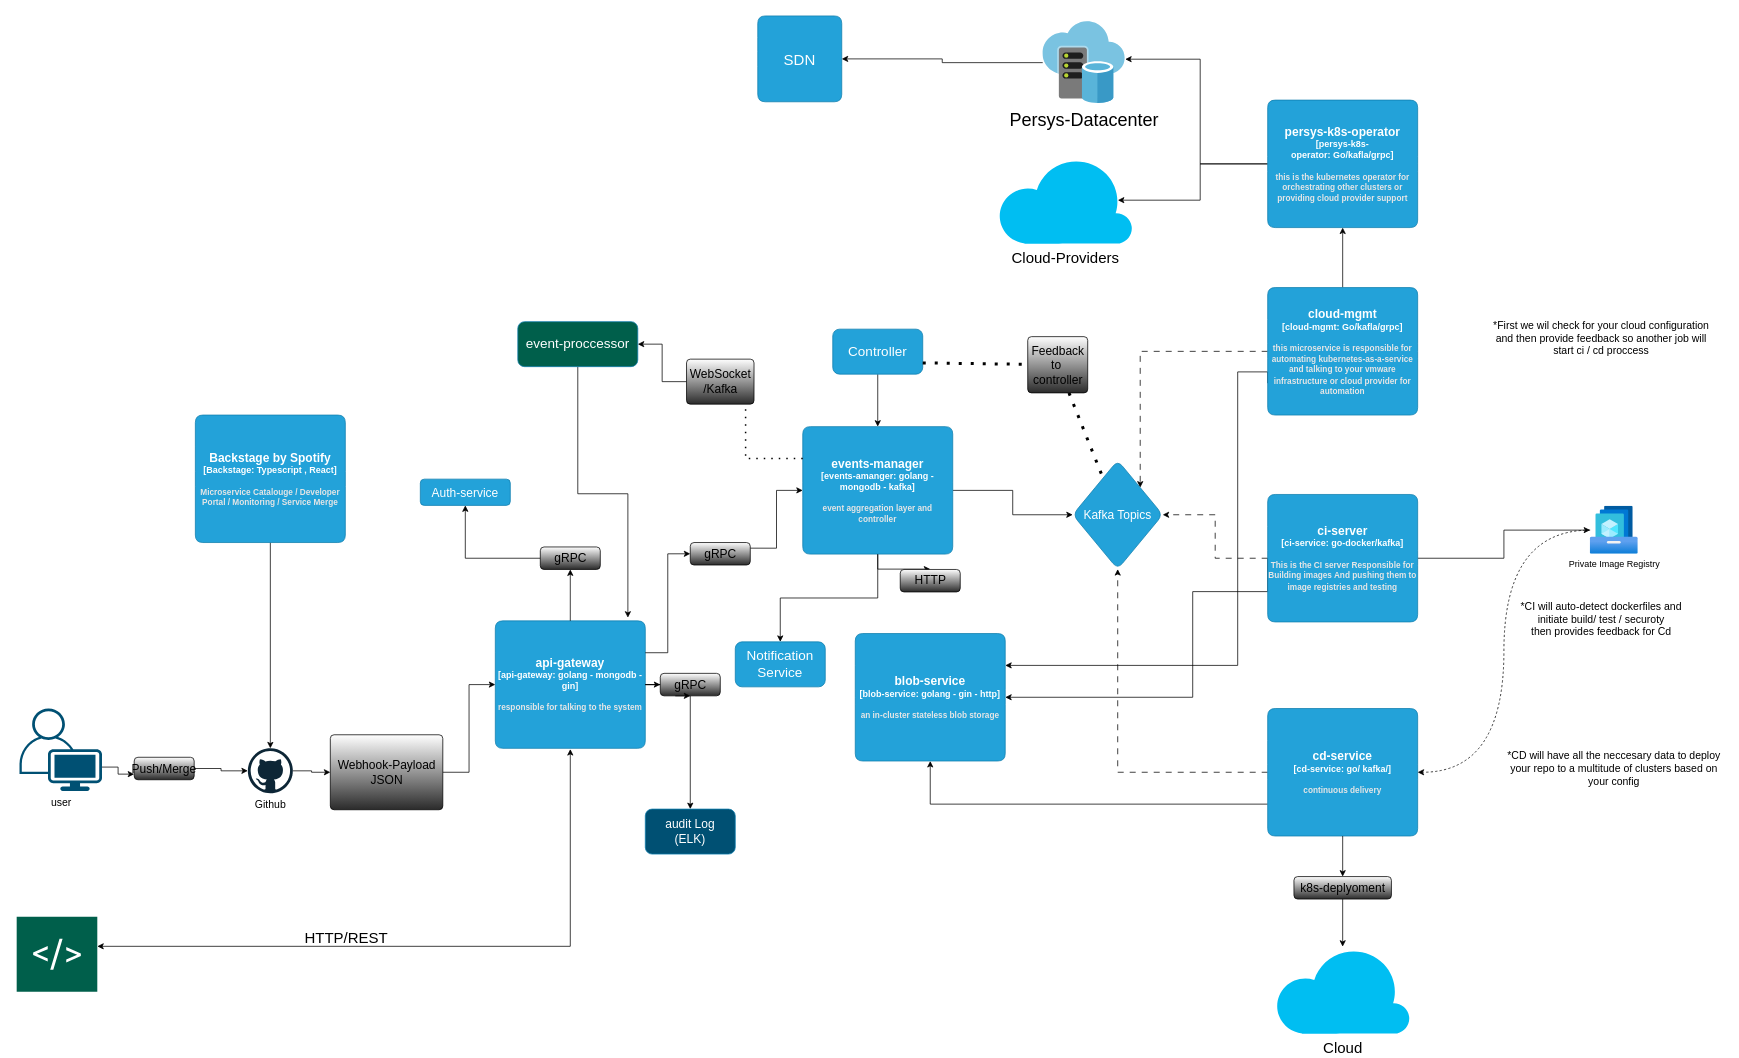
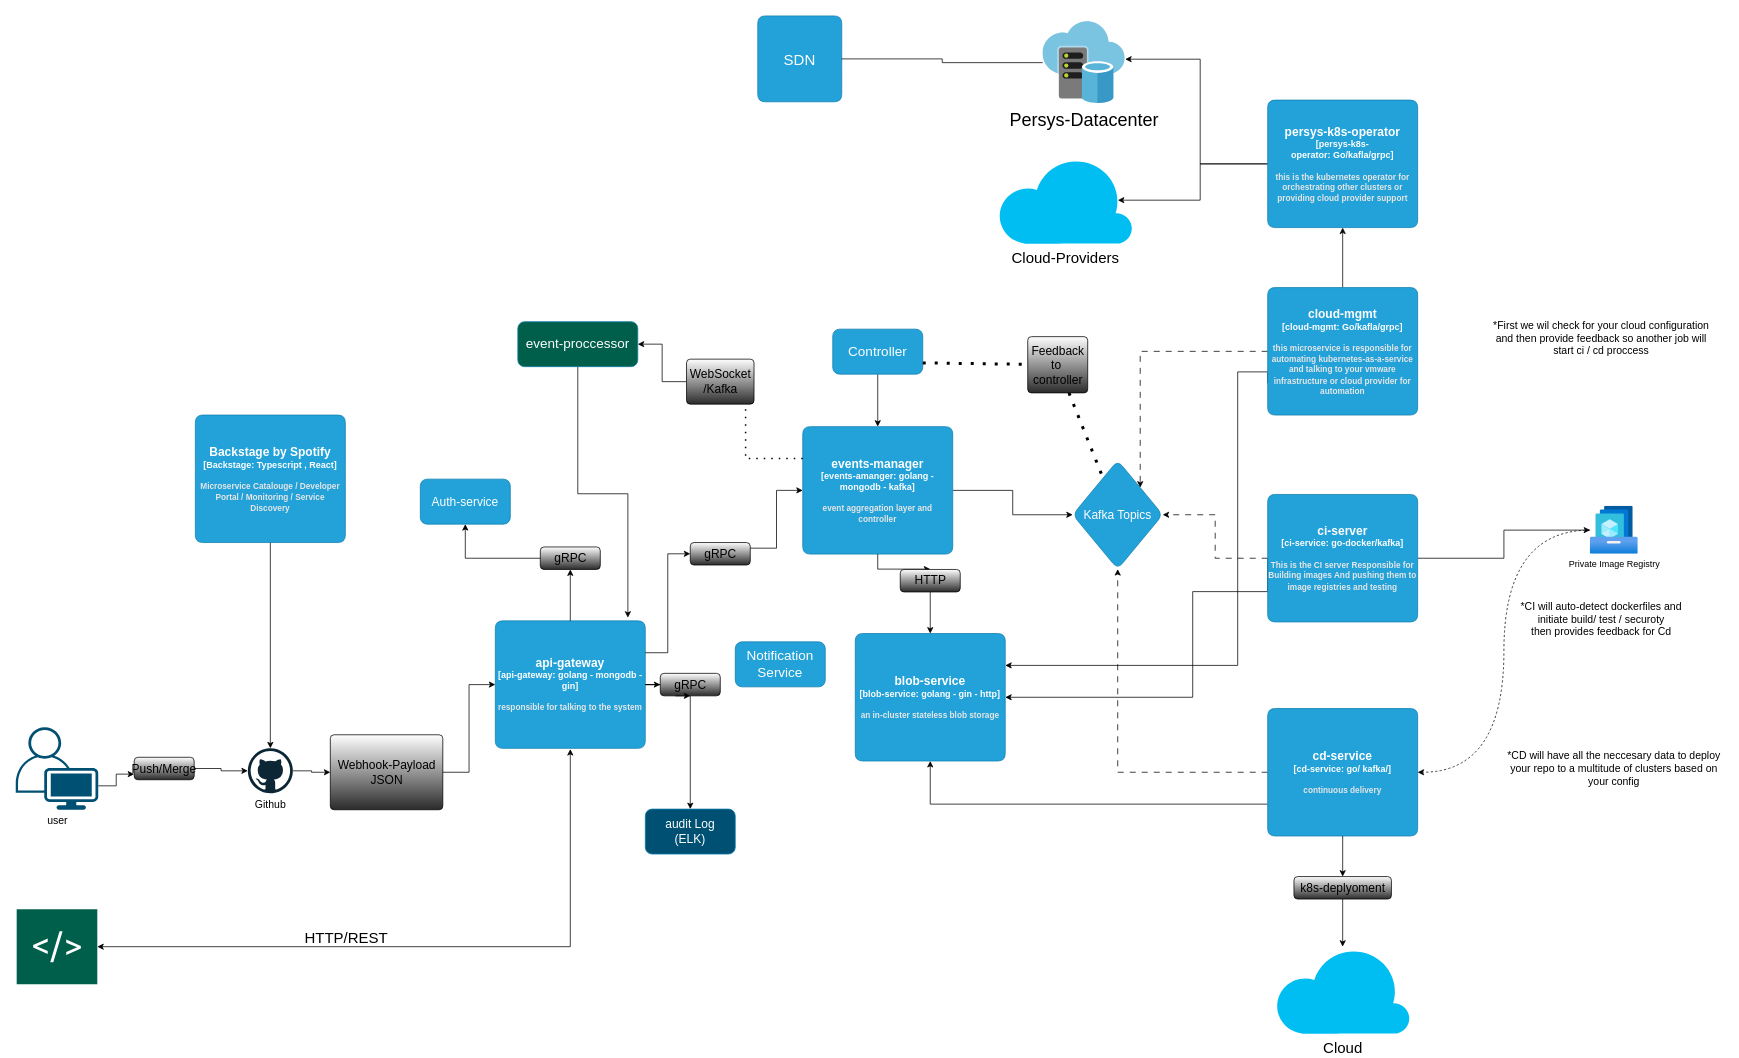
edge "Persys-Datacenter" -> "SDN": arrowhead classic -> none
node "Backstage by Spotify [Backstage: Typescript , React] Microservice Catalouge / Developer Portal / Monitoring / Service Merge": label "Backstage by Spotify [Backstage: Typescript , React] Microservice Catalouge / Developer Portal / Monitoring / Service Merge" -> "Backstage by Spotify [Backstage: Typescript , React] Microservice Catalouge / Developer Portal / Monitoring / Service Discovery"
node "Auth-service": size 90x26 -> 90x45
edge "HTTP" -> "blob-service [blob-service: golang - gin - http] an in-cluster stateless blob storage": added
edge "events-manager [events-amanger: golang - mongodb - kafka] event aggregation layer and controller" -> "Notification Service": removed
node "user": moved (61, 750) -> (57, 768)
node "CLI-client Shipper-CLI": moved (57, 954) -> (57, 947)
